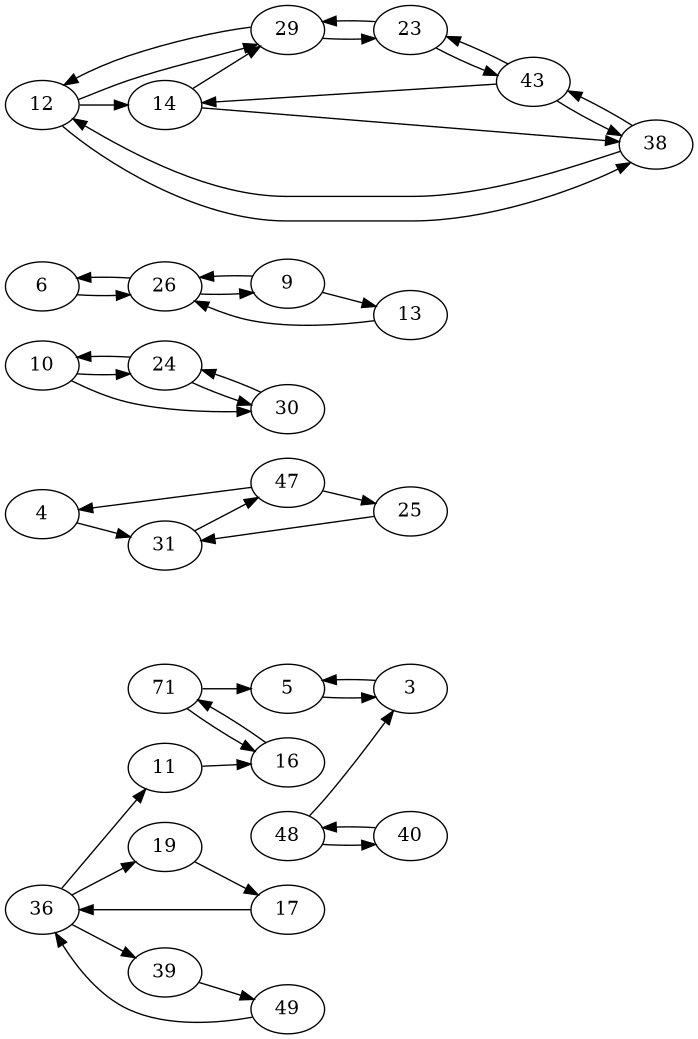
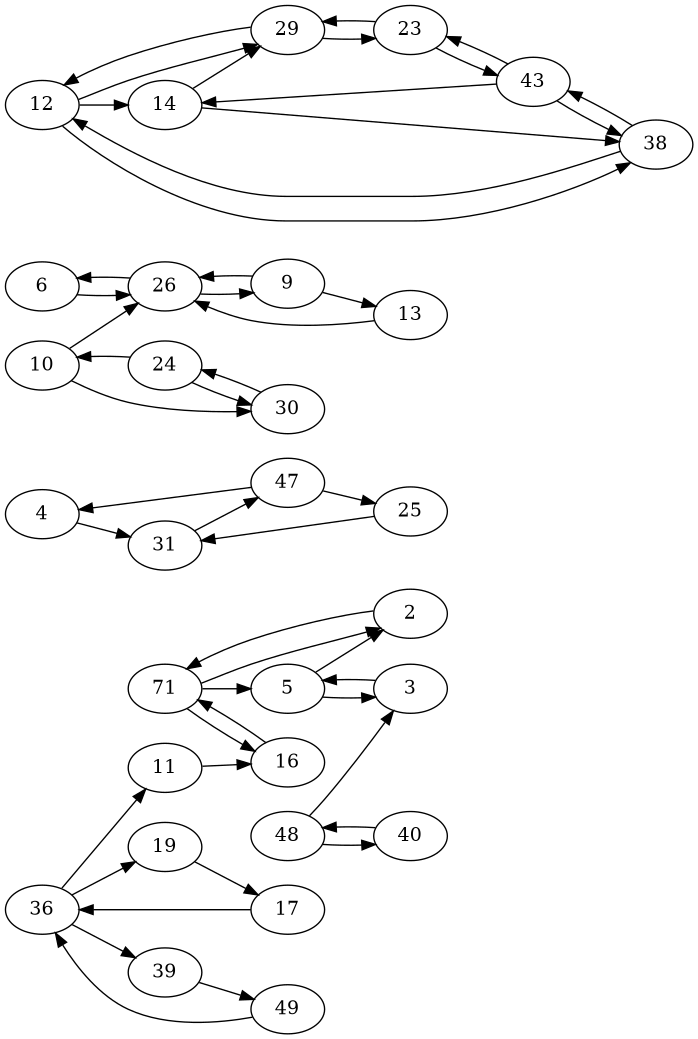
edge "10" -> "24": now "10" -> "26"
node "2": added
